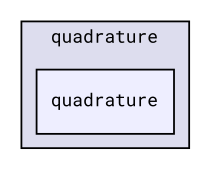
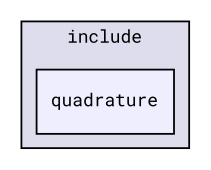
cluster "quadrature": label "quadrature" -> "include"
